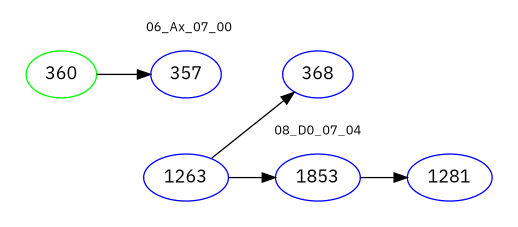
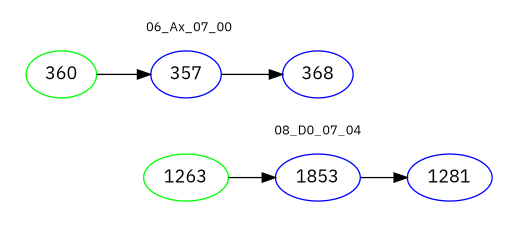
edge "1263" -> "368": now "357" -> "368"
node "1263": color blue -> green
